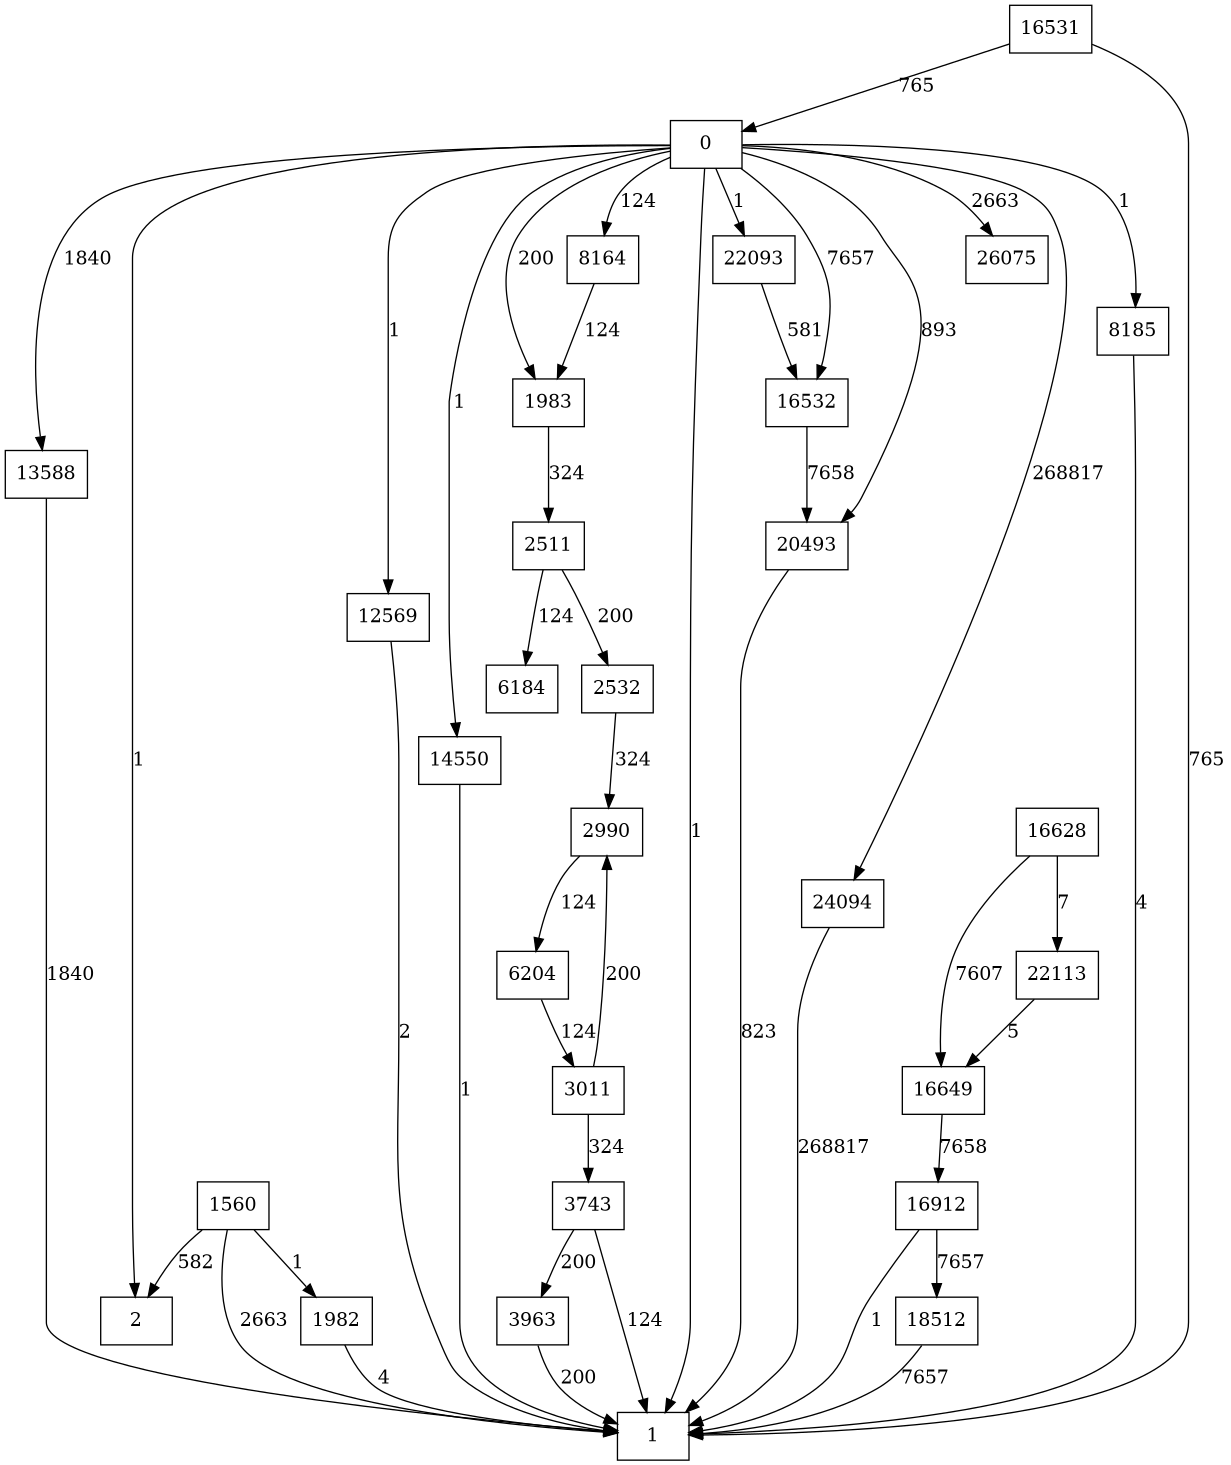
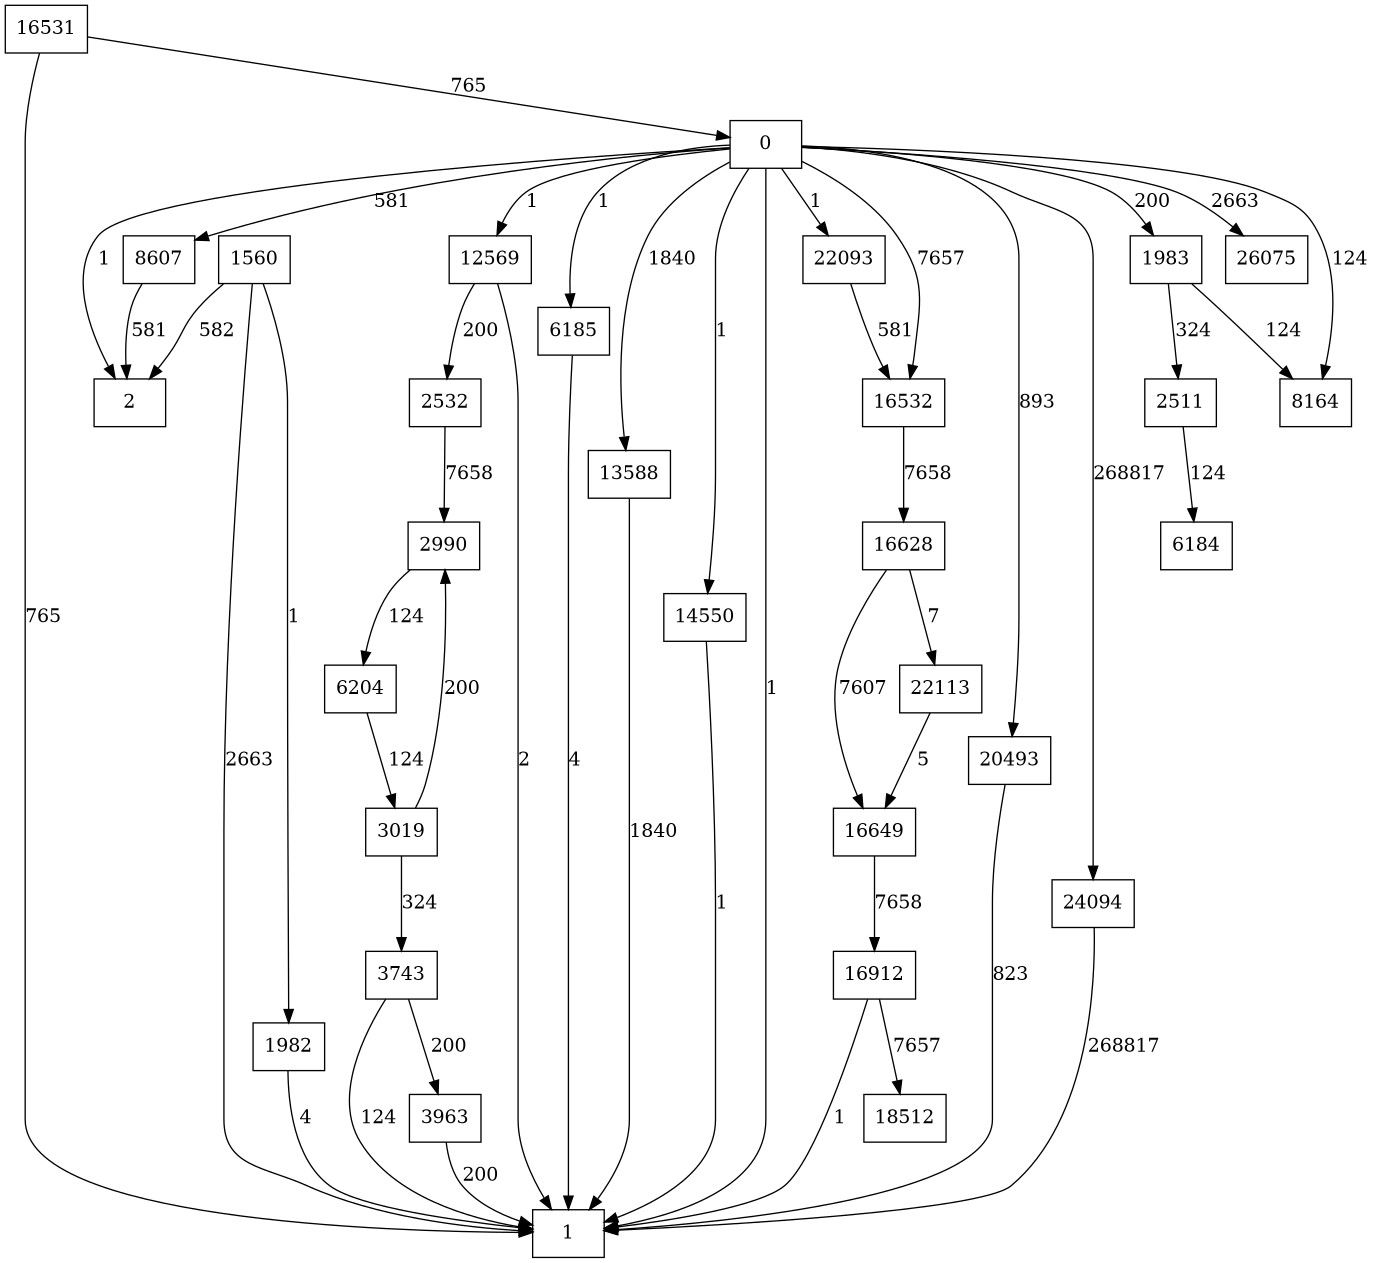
node "8607": added
edge "8164" -> "1983": reversed
node "8185": label "8185" -> "6185"
edge "16532" -> "20493": now "16532" -> "16628"
edge "2511" -> "2532": now "12569" -> "2532"
edge "2532" -> "2990": label "324" -> "7658"
node "3011": label "3011" -> "3019"
edge "18512" -> "1": removed, label "7657"
